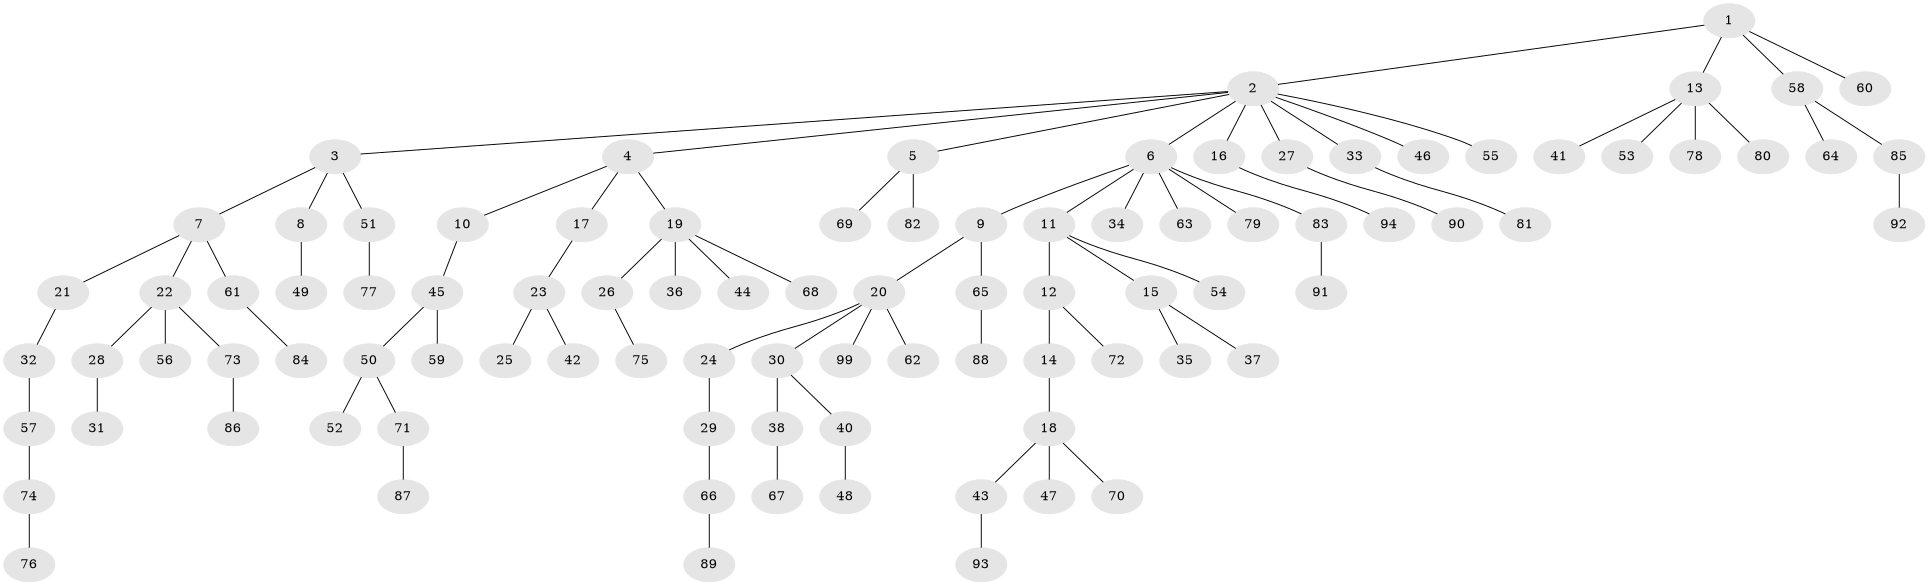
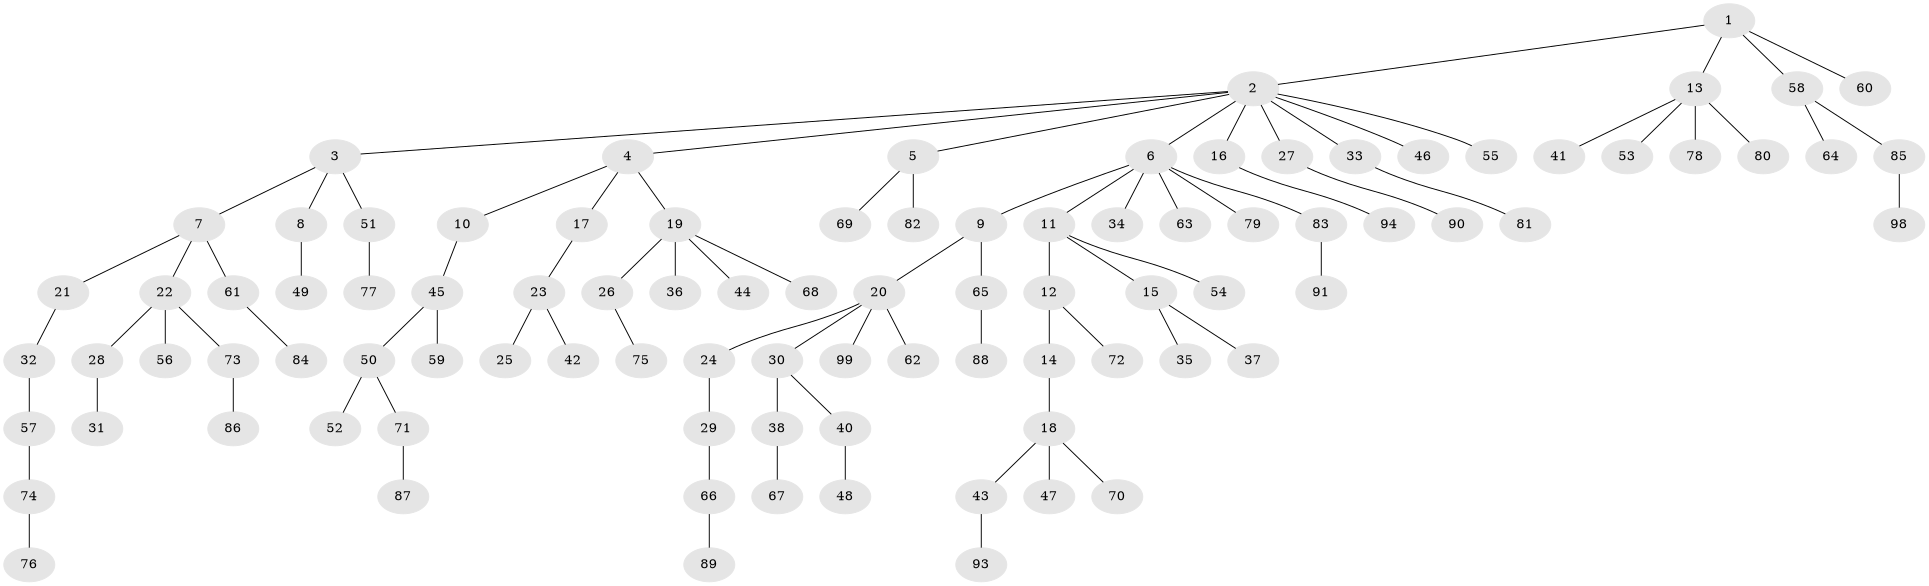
node "92": label "92" -> "98"
